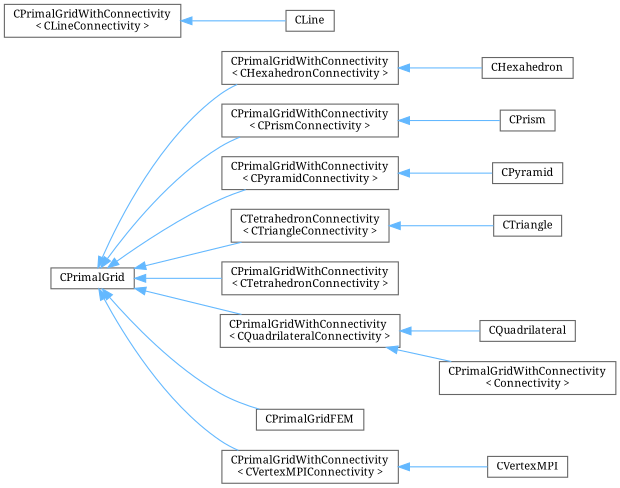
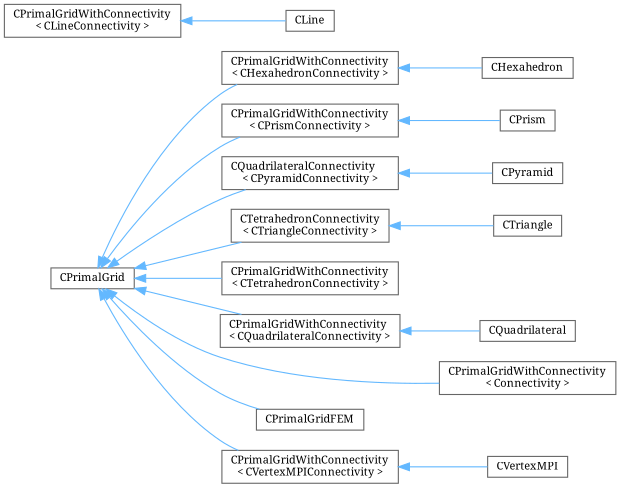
node "CPrimalGridWithConnectivity < CPyramidConnectivity >": label "CPrimalGridWithConnectivity < CPyramidConnectivity >" -> "CQuadrilateralConnectivity < CPyramidConnectivity >"
edge "CPrimalGridWithConnectivity < Connectivity >" -> "CPrimalGridWithConnectivity < CQuadrilateralConnectivity >": now "CPrimalGridWithConnectivity < Connectivity >" -> "CPrimalGrid"
